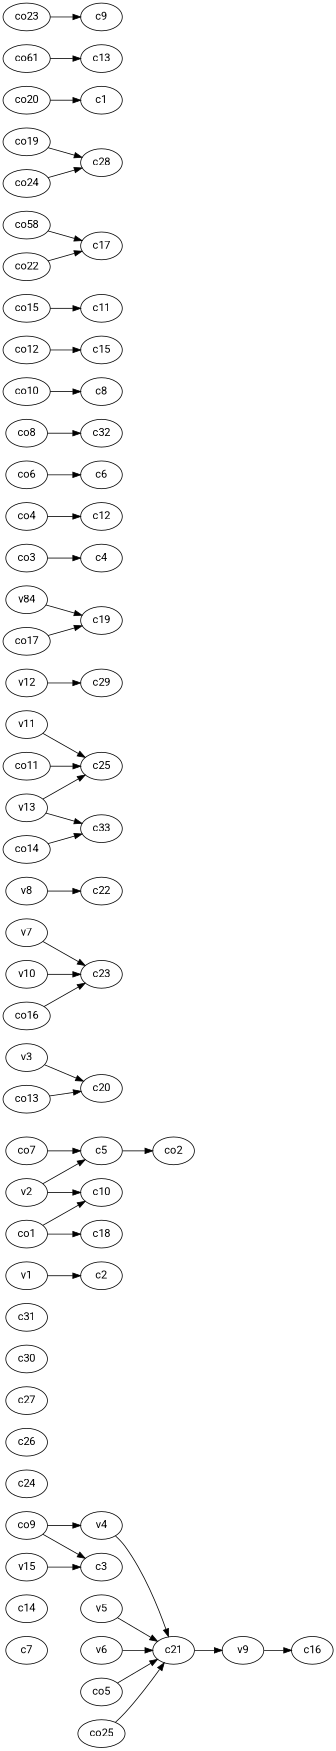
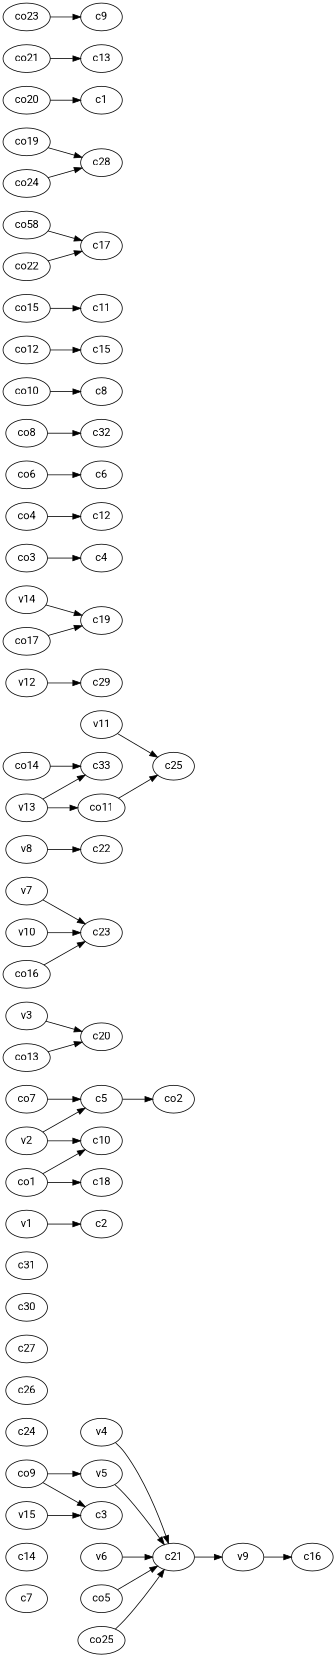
node "co61": label "co61" -> "co21"
node "v84": label "v84" -> "v14"
edge "v13" -> "c25": now "v13" -> "co11"
edge "co9" -> "v4": now "co9" -> "v5"
